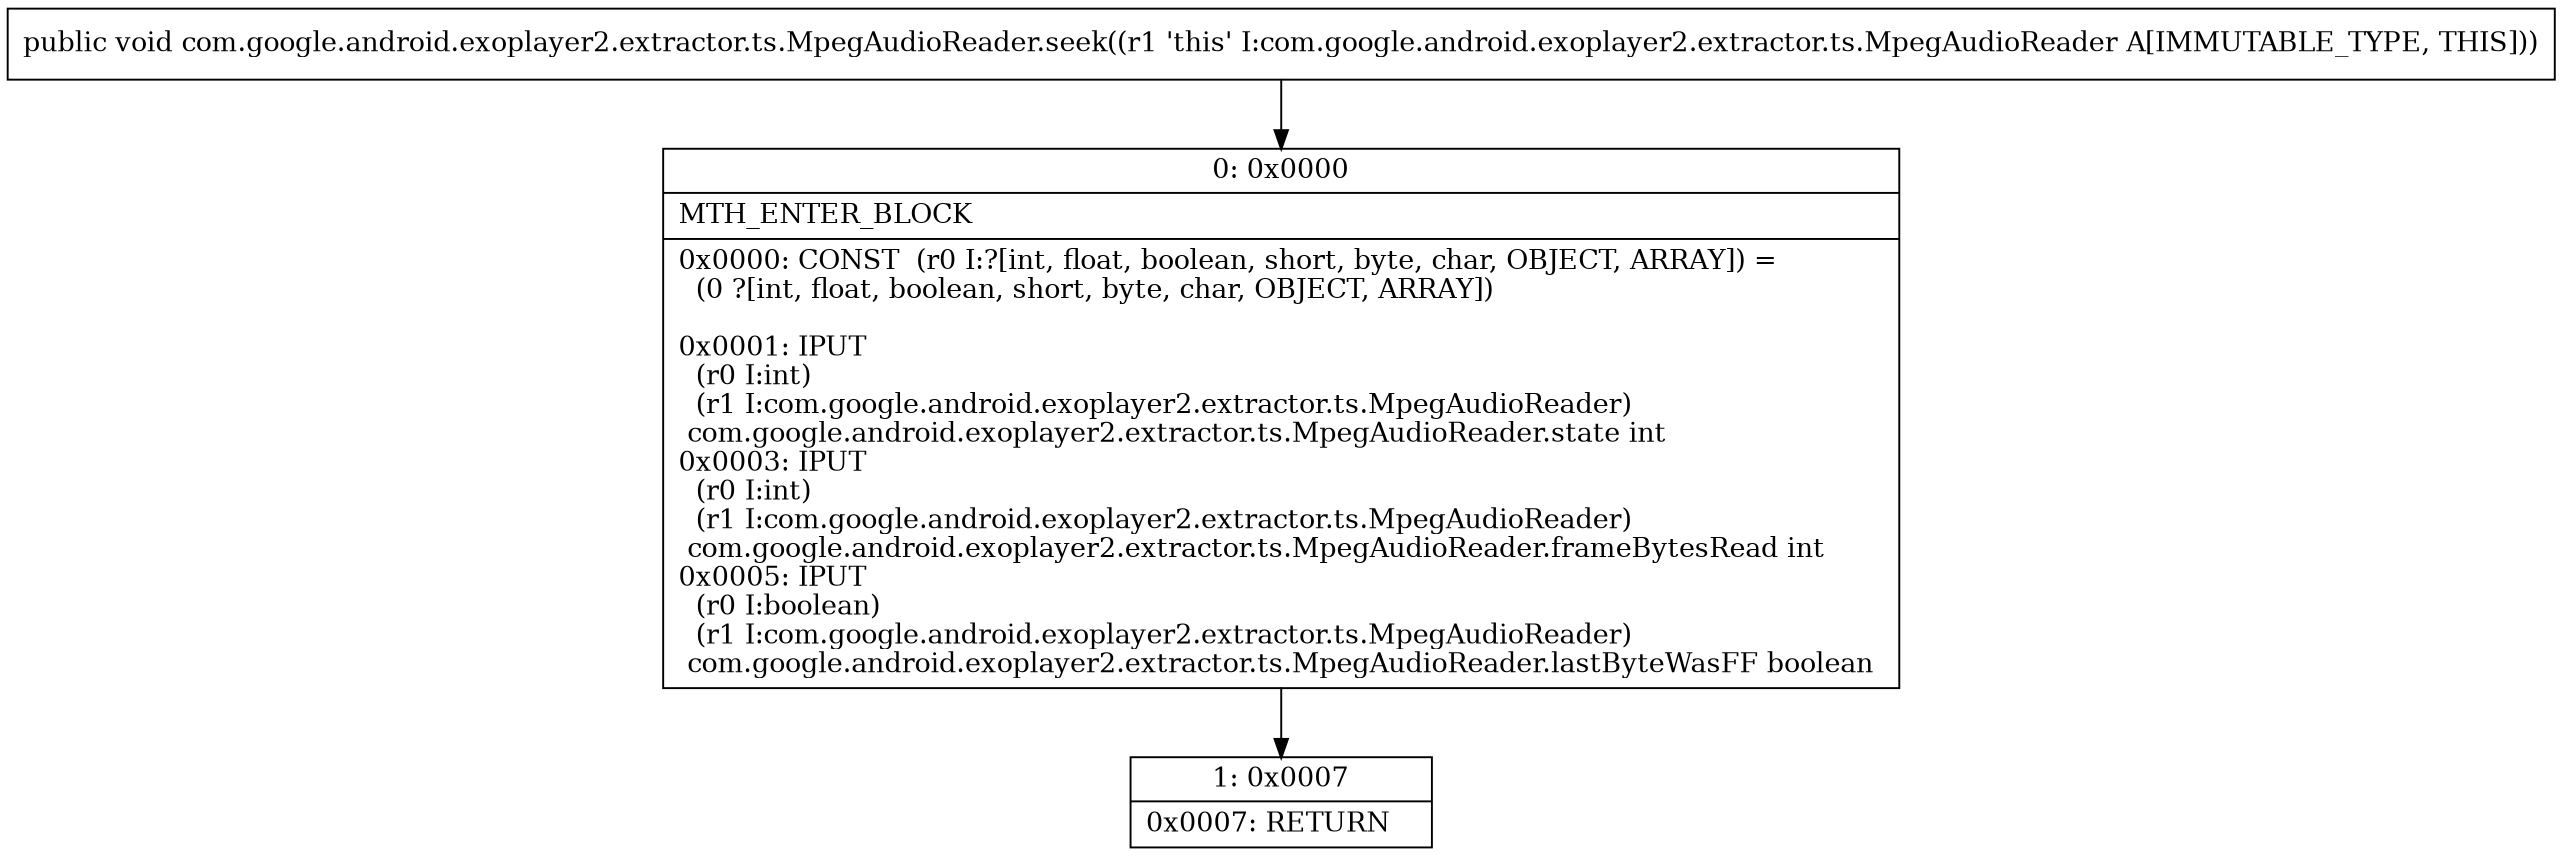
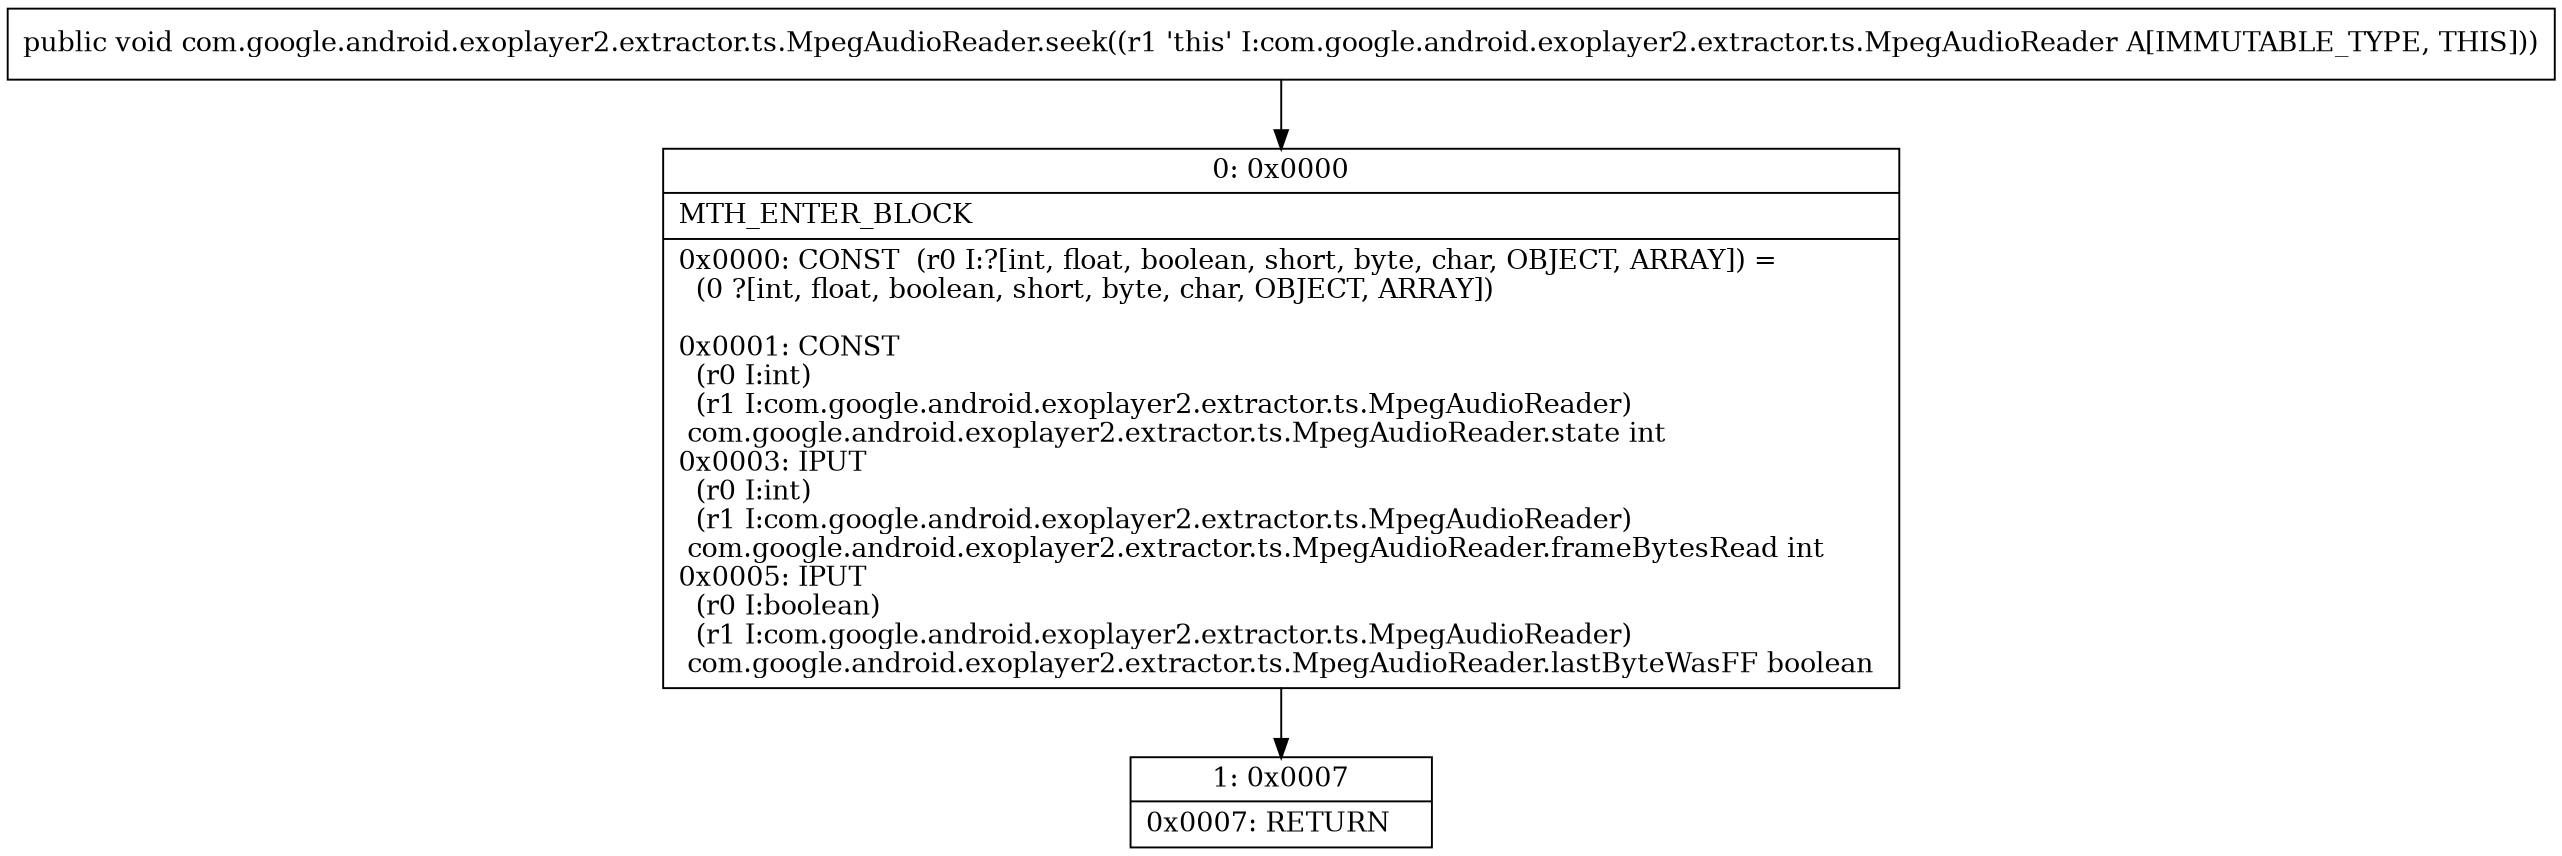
node "0: 0x0000": text "0x0001: IPUT" -> "0x0001: CONST"
